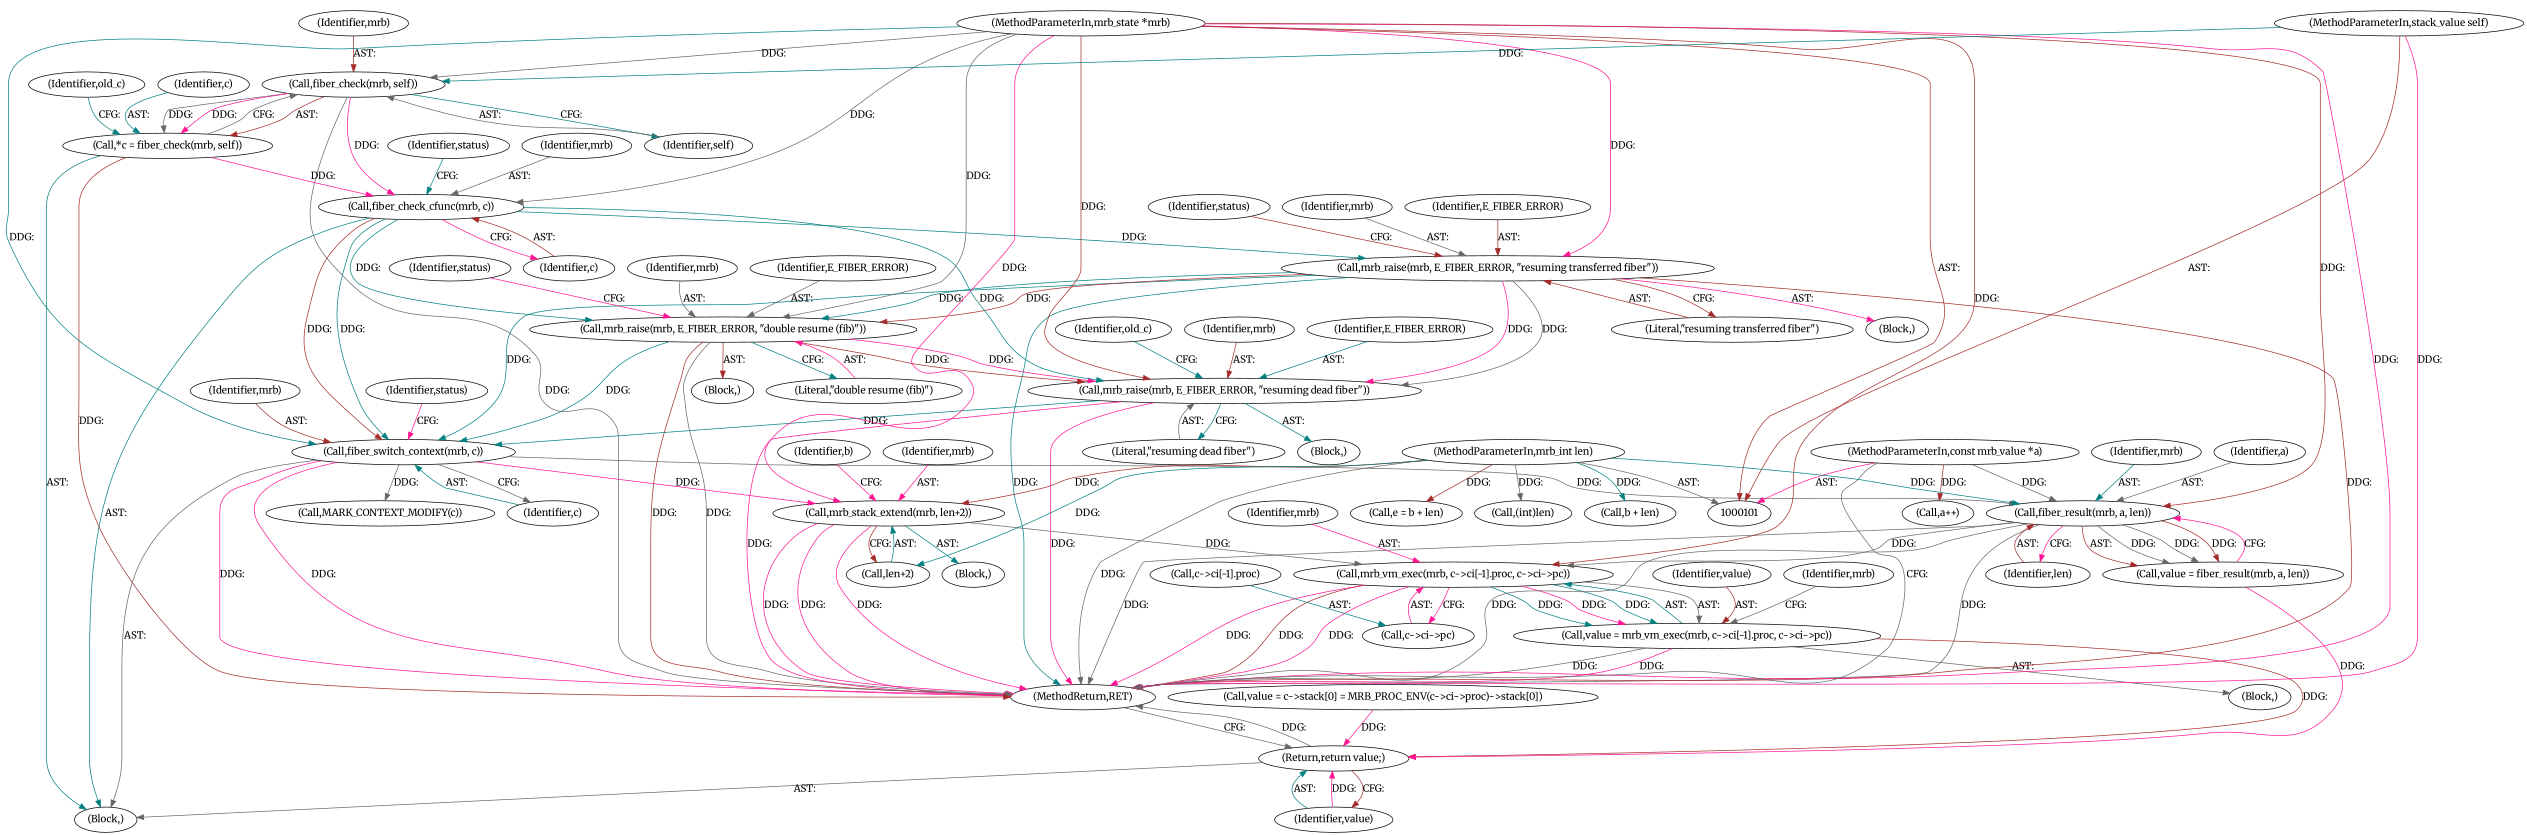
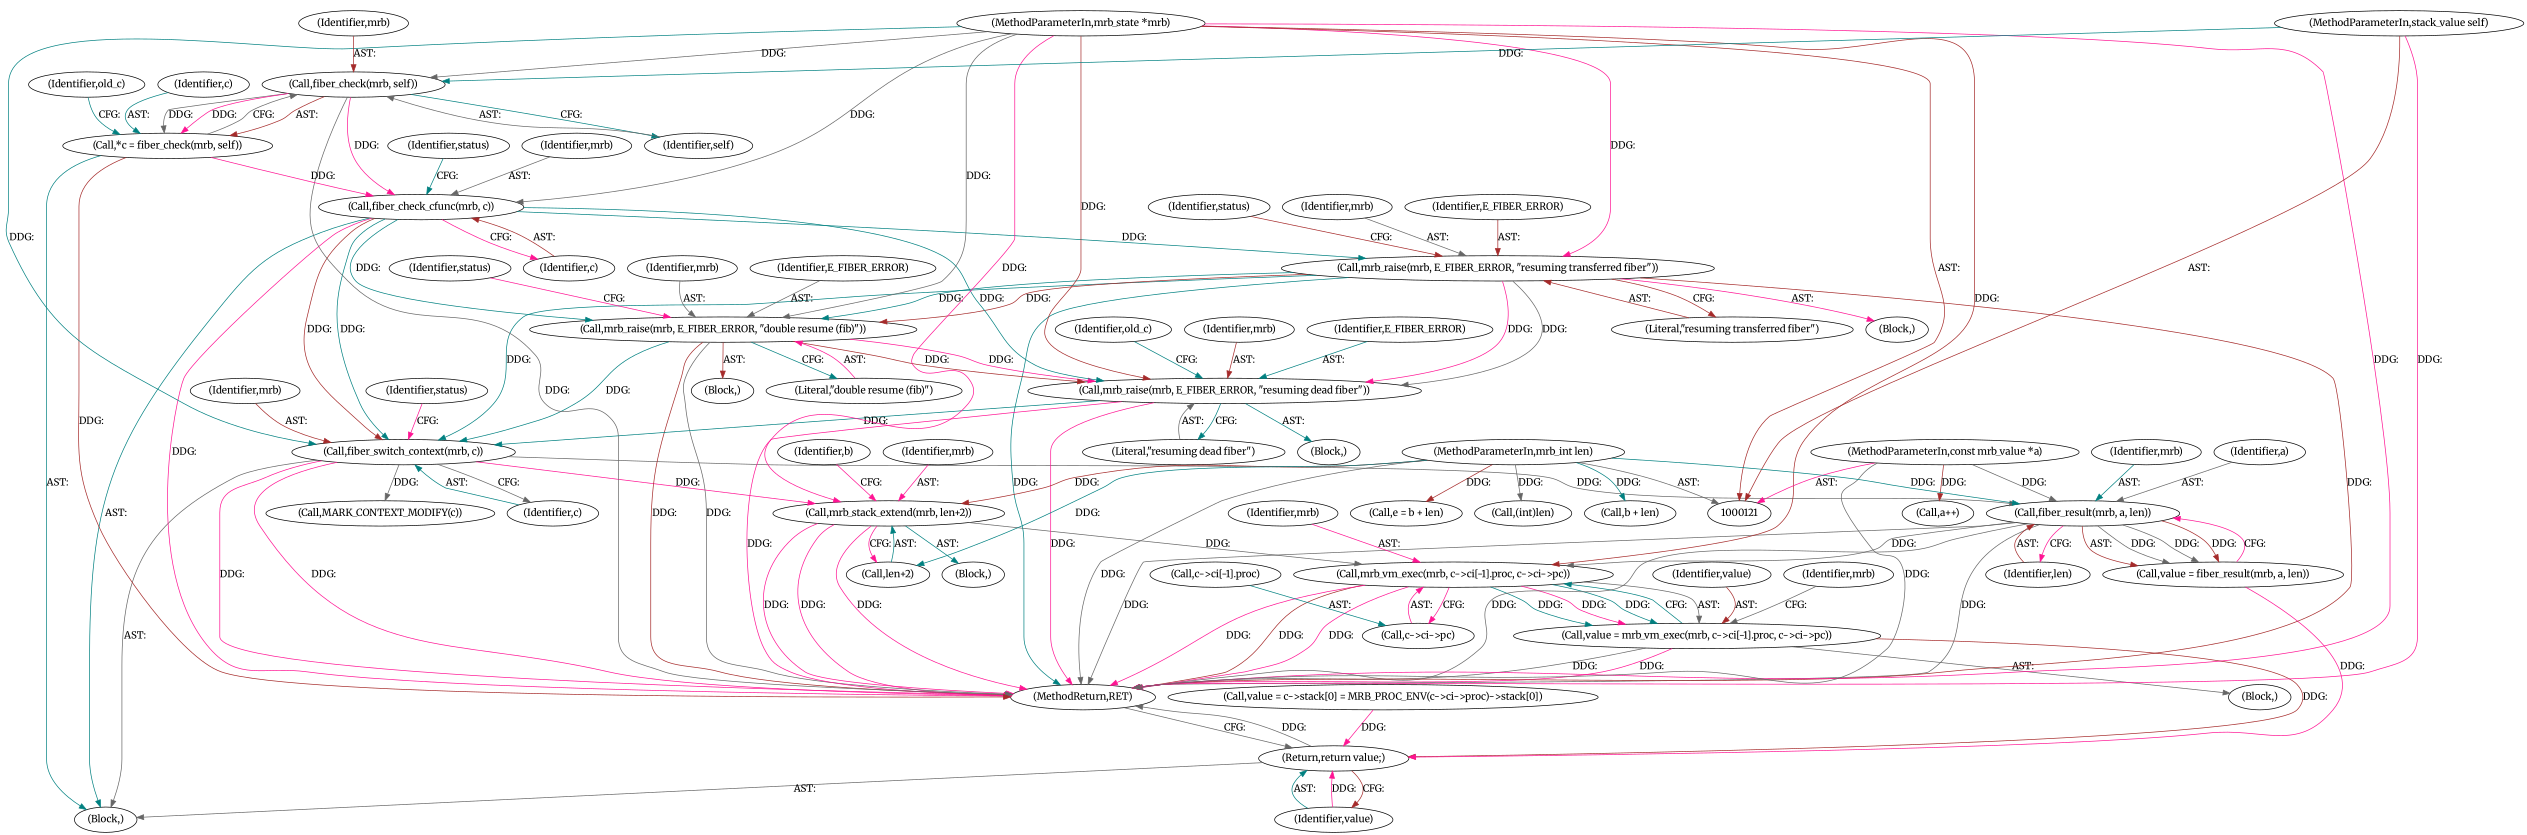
edge "(MethodParameterIn,mrb_state *mrb)" -> "(Call,fiber_result(mrb, a, len))": removed, label "DDG:"
node "1000101": label "1000101" -> "1000121"
edge "(Call,mrb_stack_extend(mrb, len+2))" -> "(Call,len+2)": color brown -> deeppink
edge "(MethodParameterIn,const mrb_value *a)" -> "(MethodReturn,RET)": label "CFG: " -> "DDG: "
edge "(Call,value = mrb_vm_exec(mrb, c->ci[-1].proc, c->ci->pc))" -> "(Call,mrb_vm_exec(mrb, c->ci[-1].proc, c->ci->pc))": label "AST: " -> "CFG: "
edge "(Call,fiber_check_cfunc(mrb, c))" -> "(MethodReturn,RET)": added, label "DDG:"
